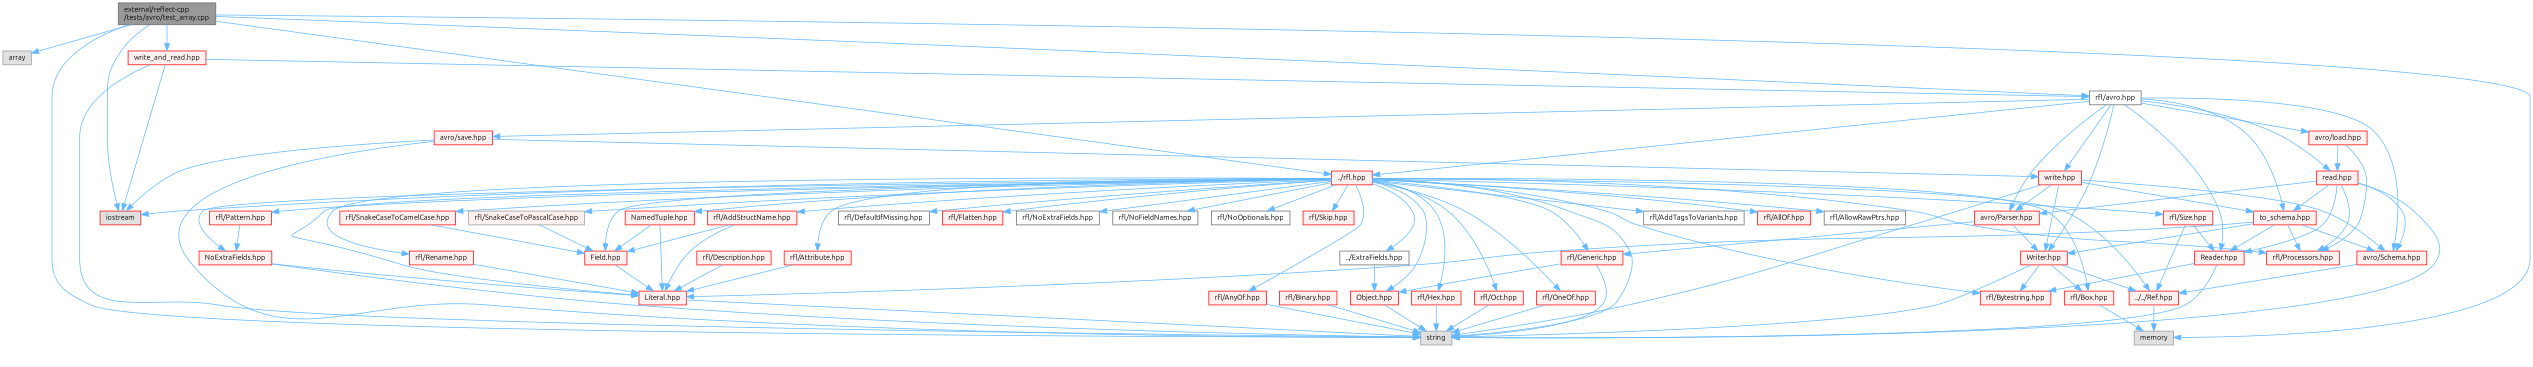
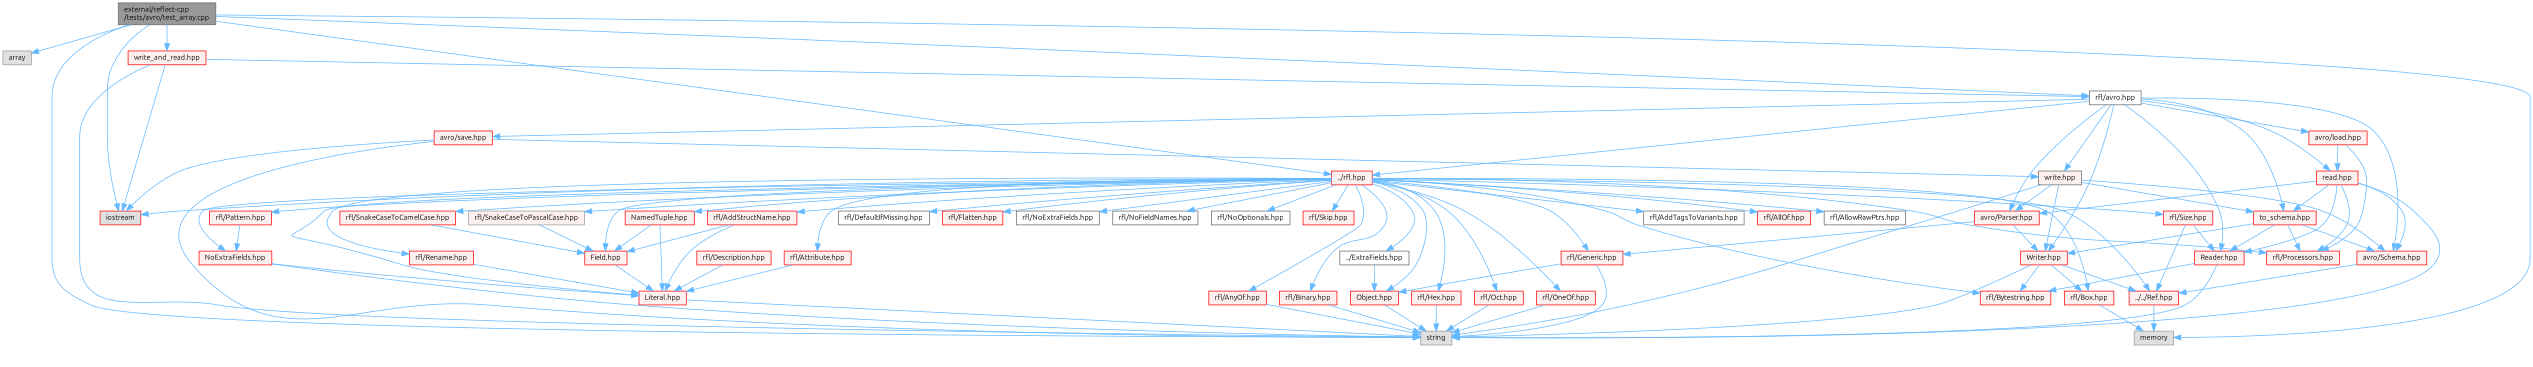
node "write.hpp": color red -> grey40
edge "../rfl.hpp" -> "string": now "../rfl.hpp" -> "rfl/Binary.hpp"
edge "to_schema.hpp" -> "Literal.hpp": removed
